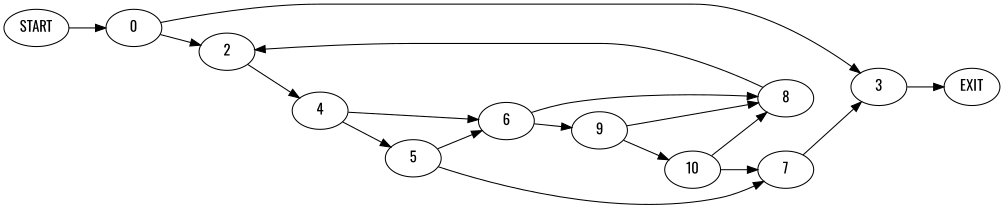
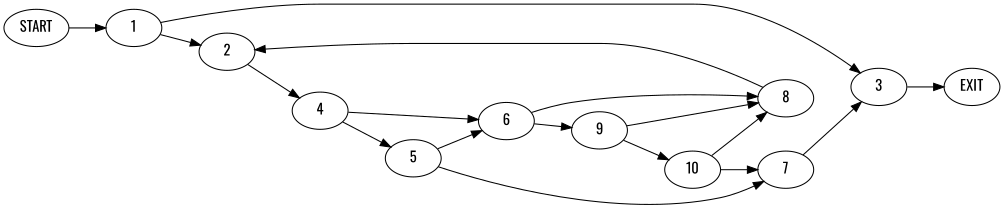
node "0": label "0" -> "1"
